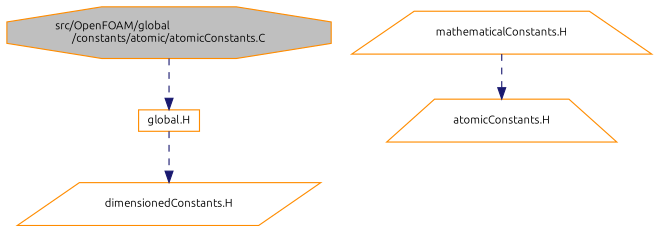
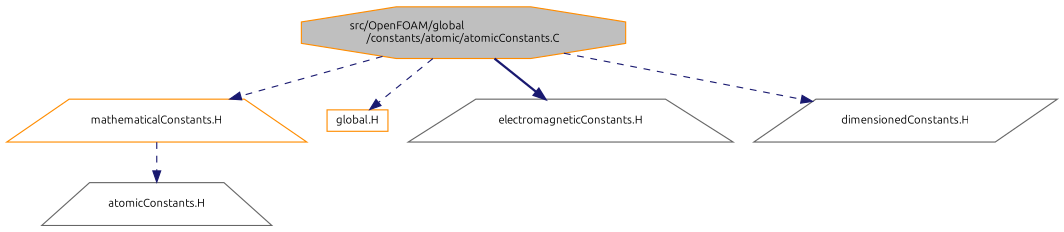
edge "src/OpenFOAM/global /constants/atomic/atomicConstants.C" -> "mathematicalConstants.H": added
node "atomicConstants.H": color darkorange -> gray40
node "electromagneticConstants.H": added
edge "global.H" -> "dimensionedConstants.H": now "src/OpenFOAM/global /constants/atomic/atomicConstants.C" -> "dimensionedConstants.H"
node "dimensionedConstants.H": color darkorange -> gray40
